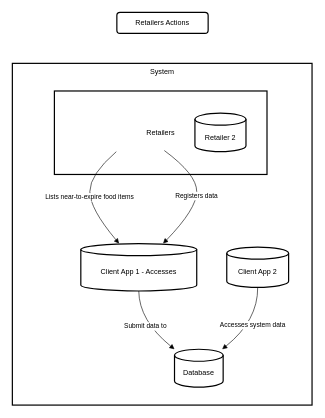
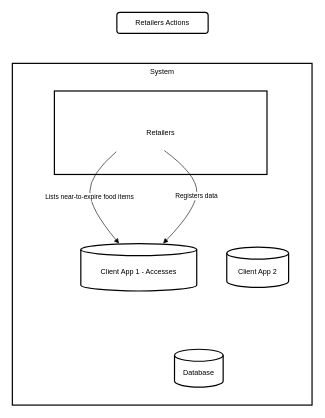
node "Retailer 2": removed
edge "Client App 2" -> "Database": removed, label "Accesses system data"
edge "Client App 1 - Accesses" -> "Database": removed, label "Submit data to"
